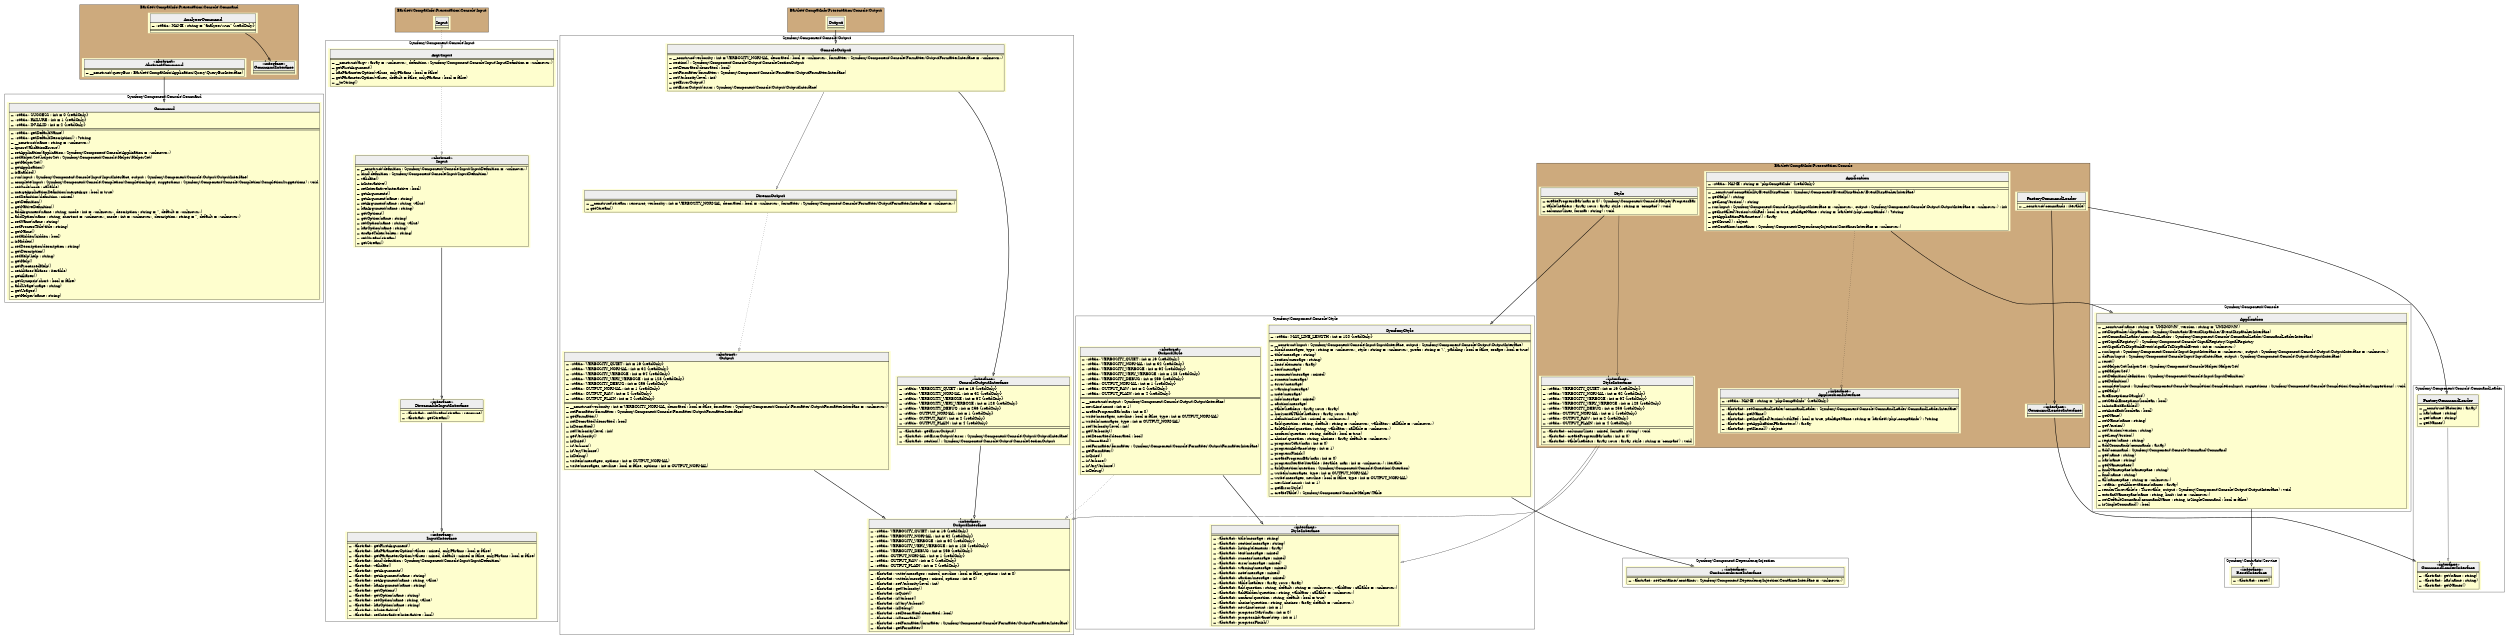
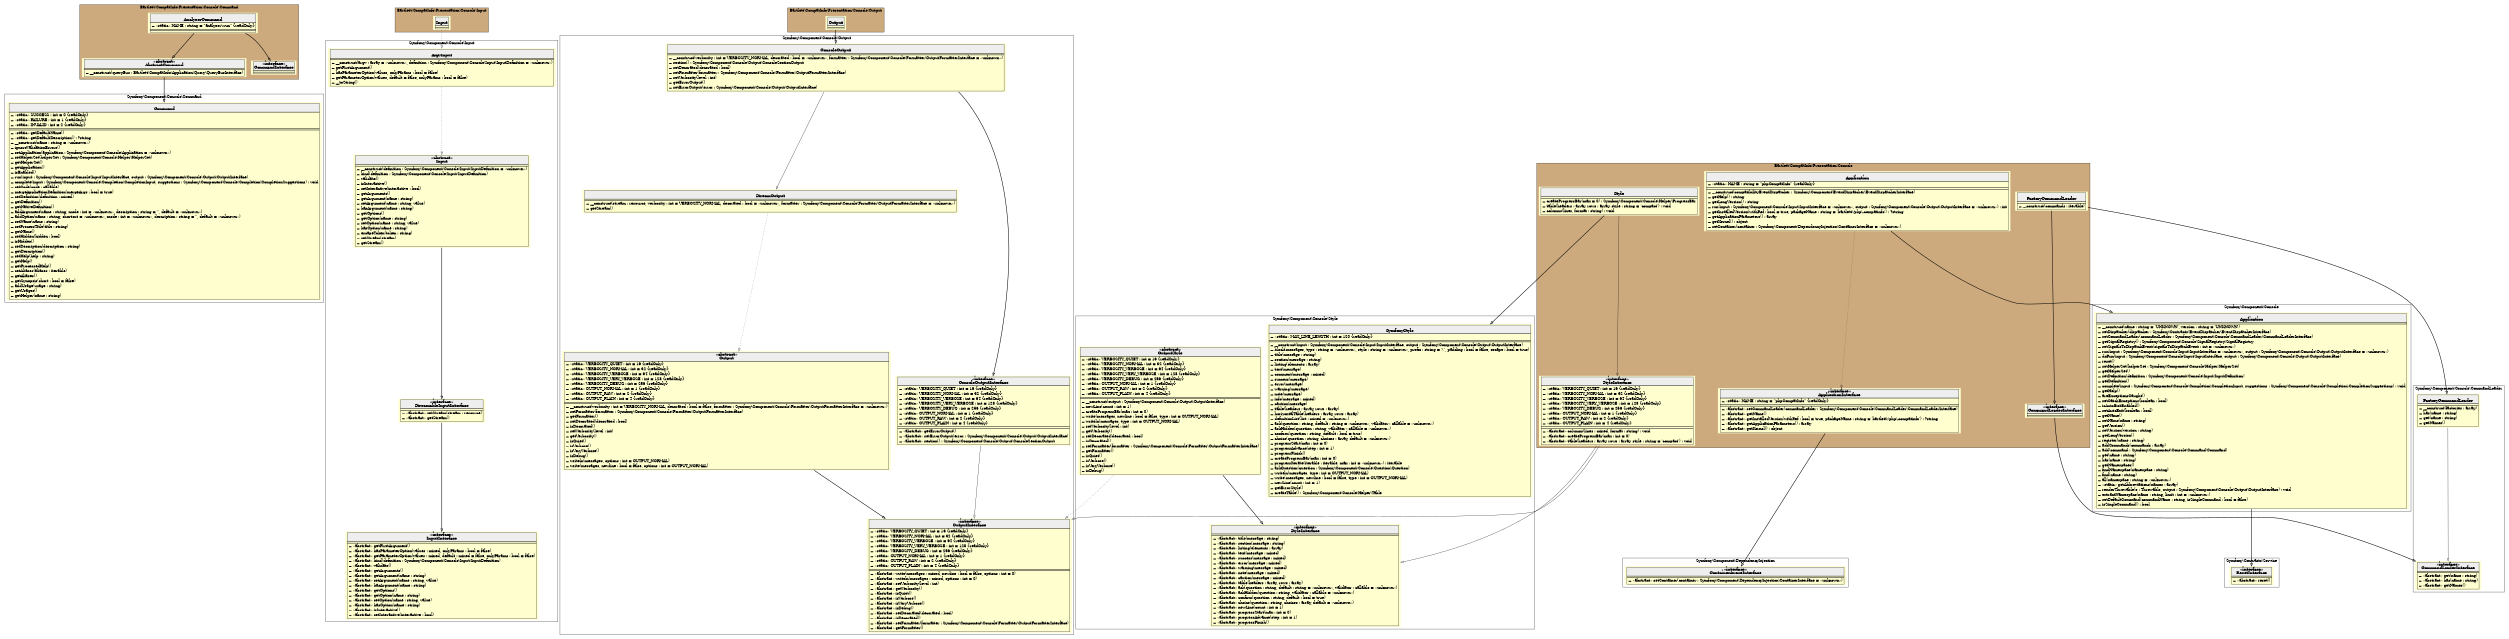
edge "AnalyserCommand" -> "AbstractCommand": added
node "SymfonyStyle": text "+ lines(elements : array)" -> "+ listing(elements : array)"
edge "ConsoleOutputInterface" -> "OutputInterface": style bold -> solid
edge "SymfonyStyle" -> "ContainerAwareInterface": now "ApplicationInterface" -> "ContainerAwareInterface"
